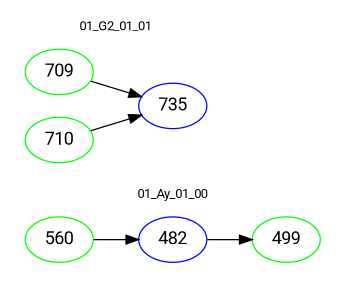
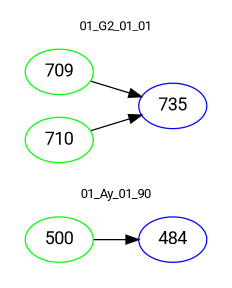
cluster "01_Ay_01_00": label "01_Ay_01_00" -> "01_Ay_01_90"
node "560": label "560" -> "500"
node "482": label "482" -> "484"
node "499": removed
